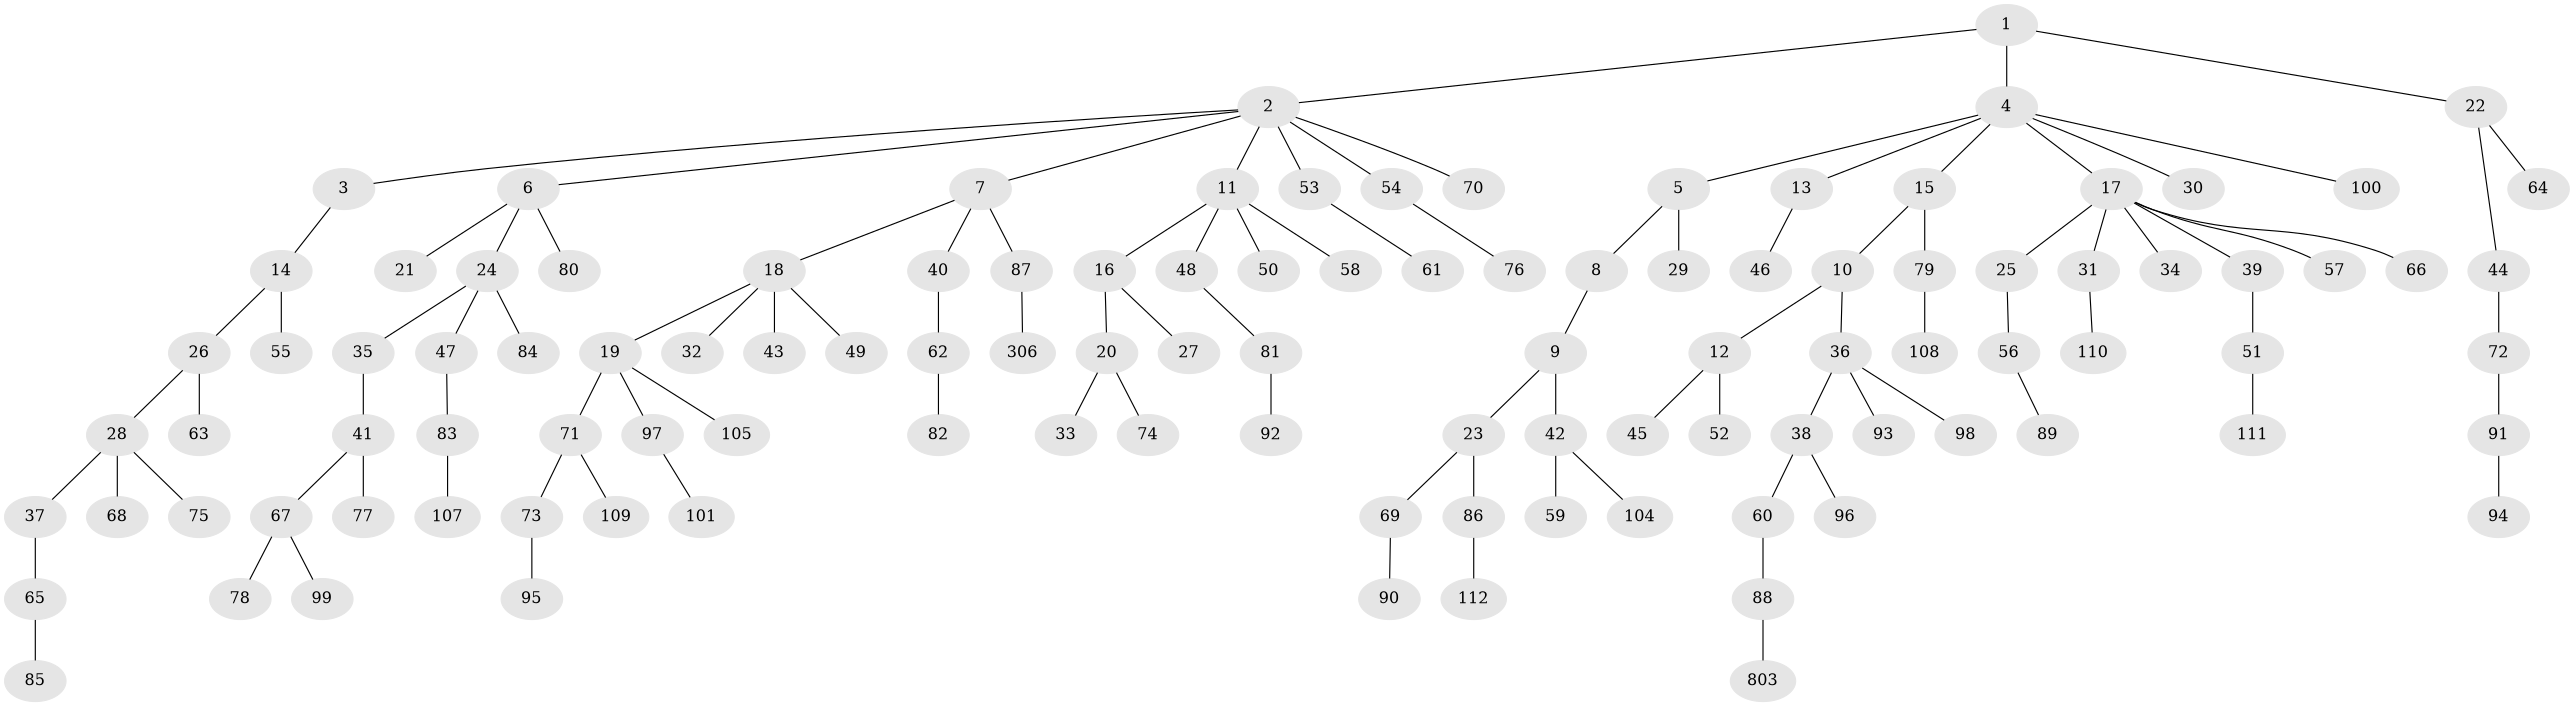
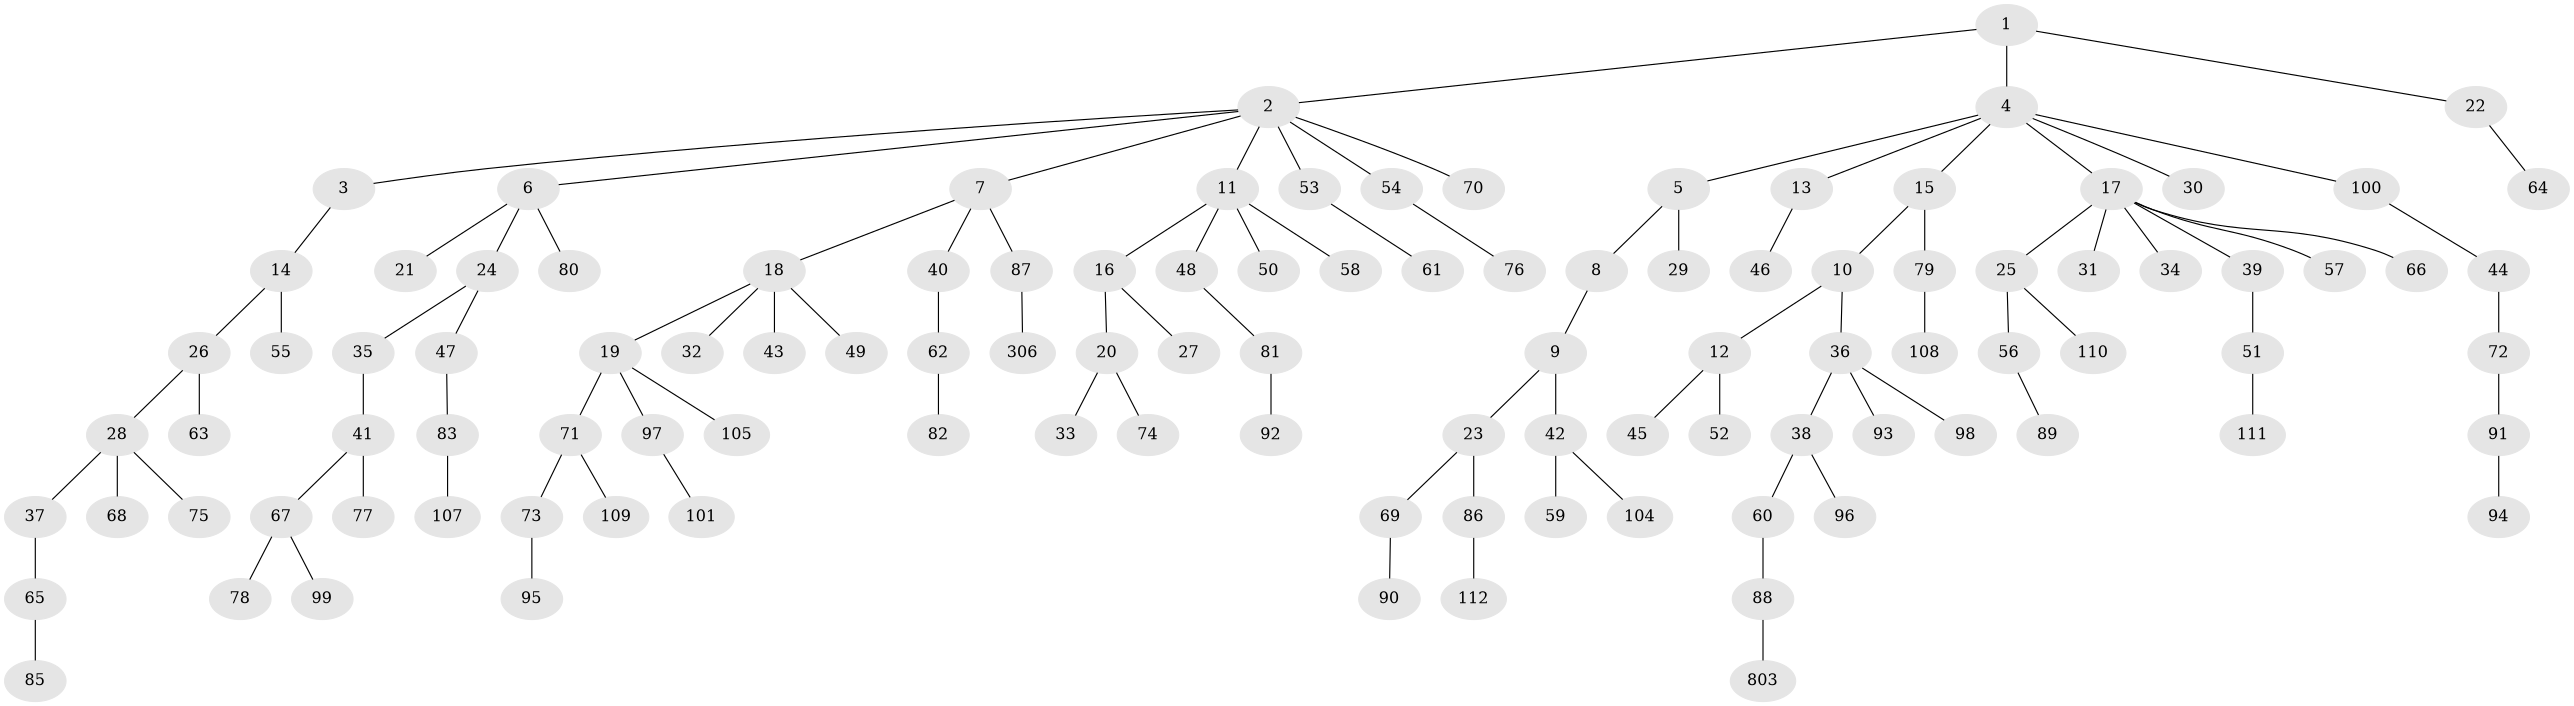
edge "22" -- "44": now "100" -- "44"
edge "31" -- "110": now "25" -- "110"
node "84": removed
